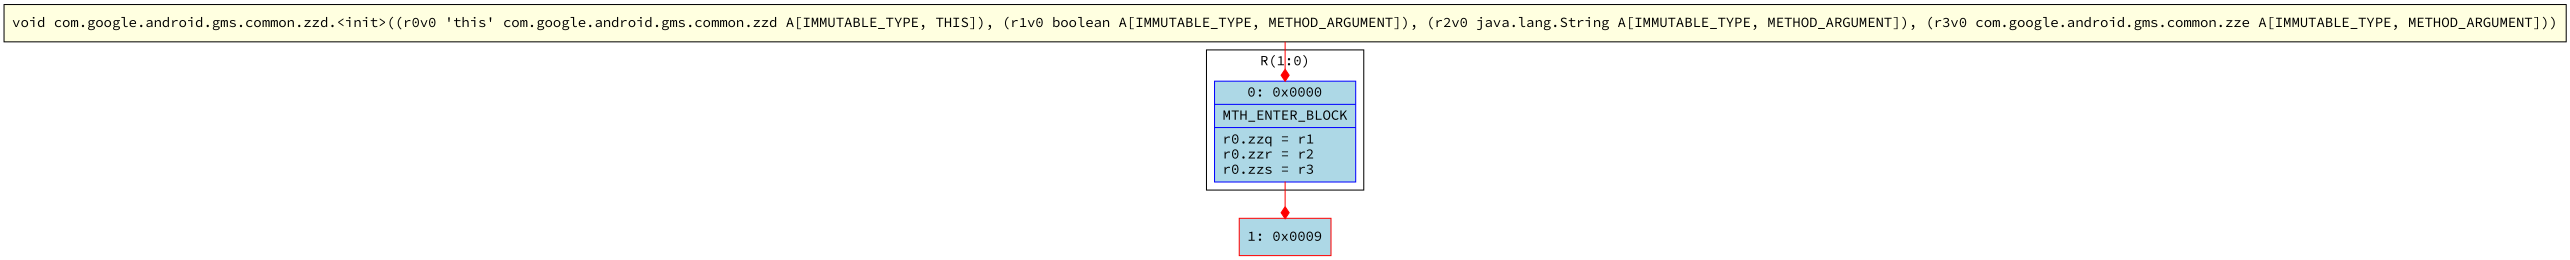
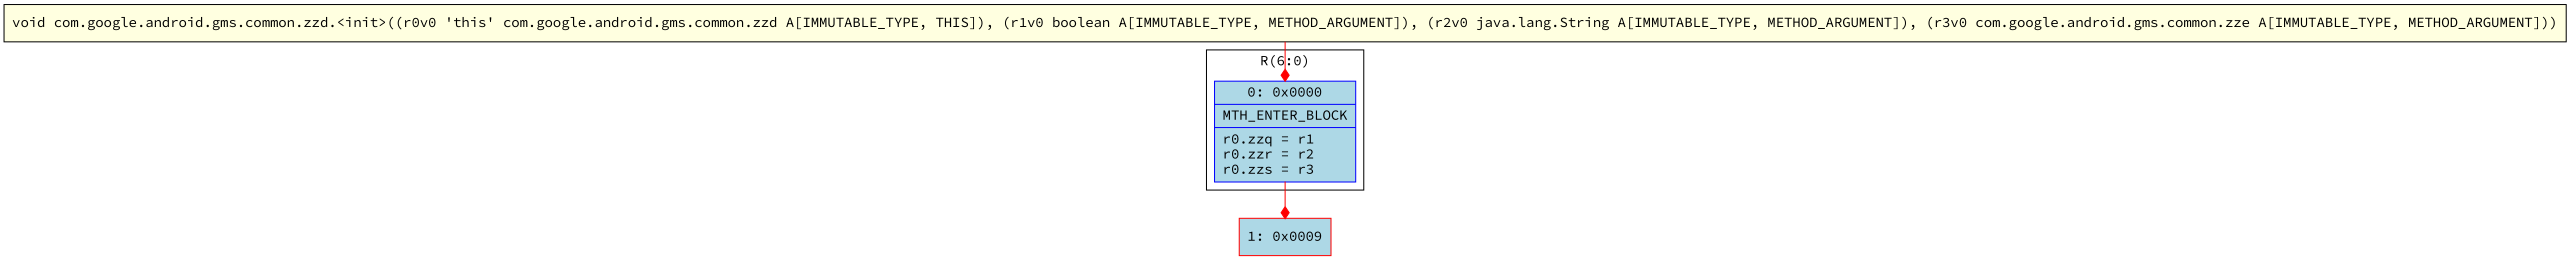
cluster "R(1:0)": label "R(1:0)" -> "R(6:0)"
